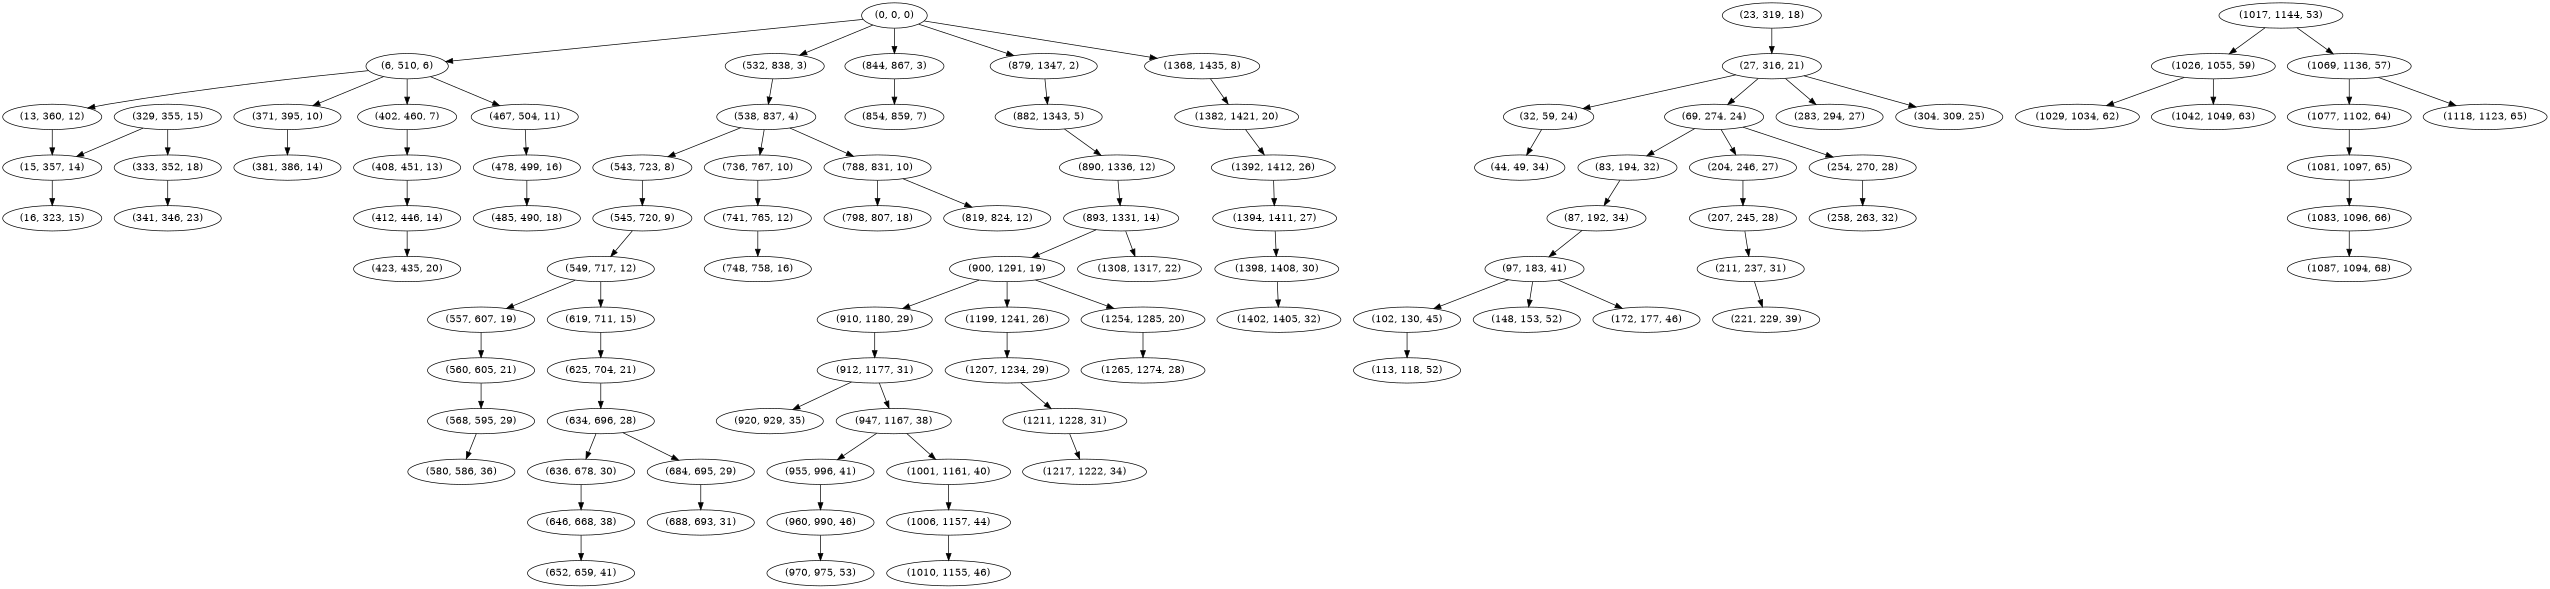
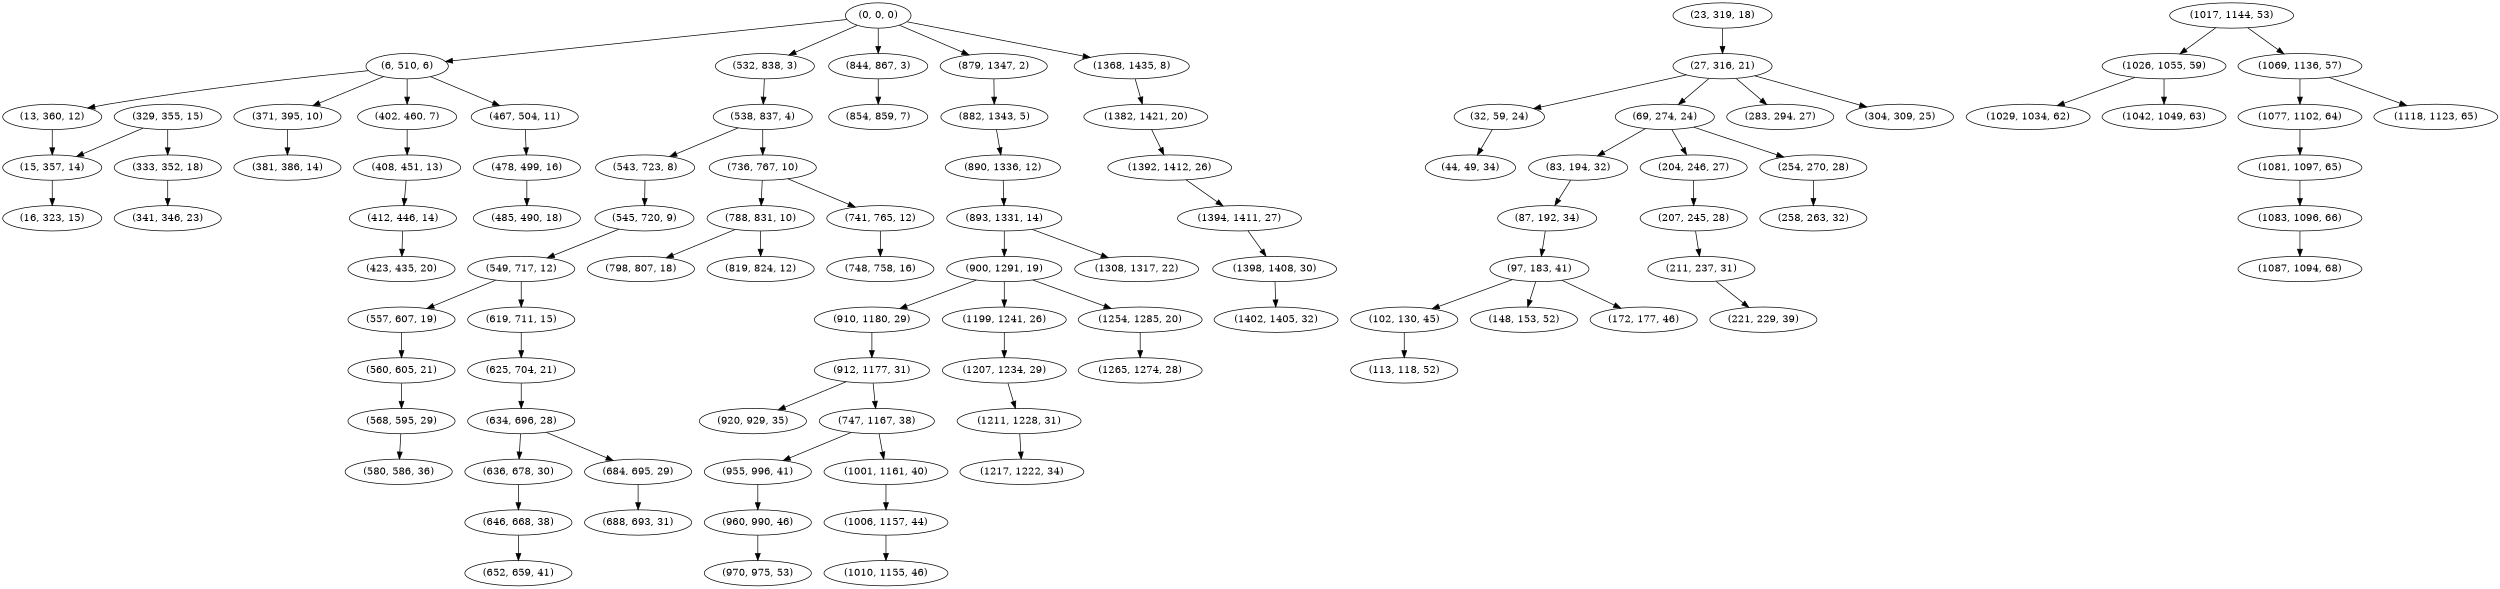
edge "(538, 837, 4)" -> "(788, 831, 10)": now "(736, 767, 10)" -> "(788, 831, 10)"
node "(947, 1167, 38)": label "(947, 1167, 38)" -> "(747, 1167, 38)"
